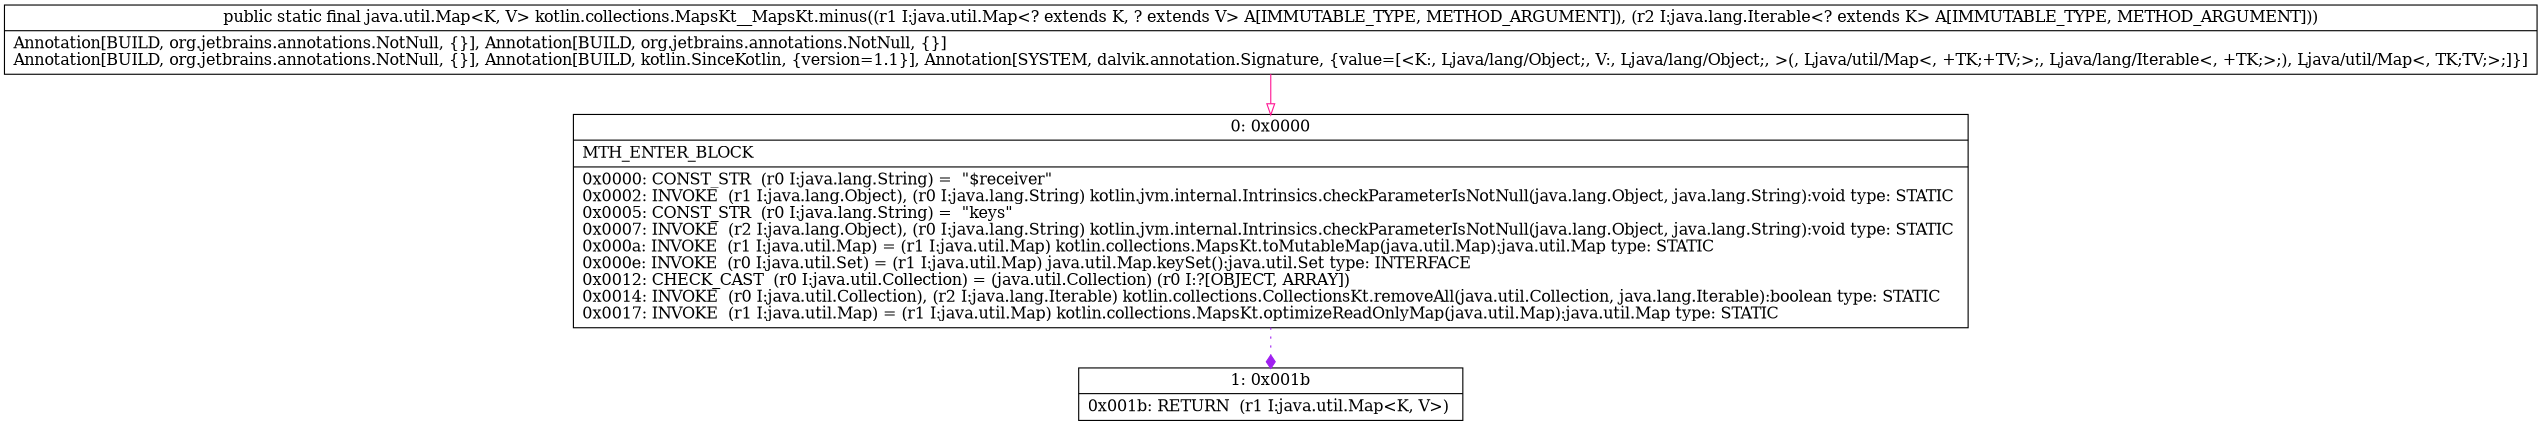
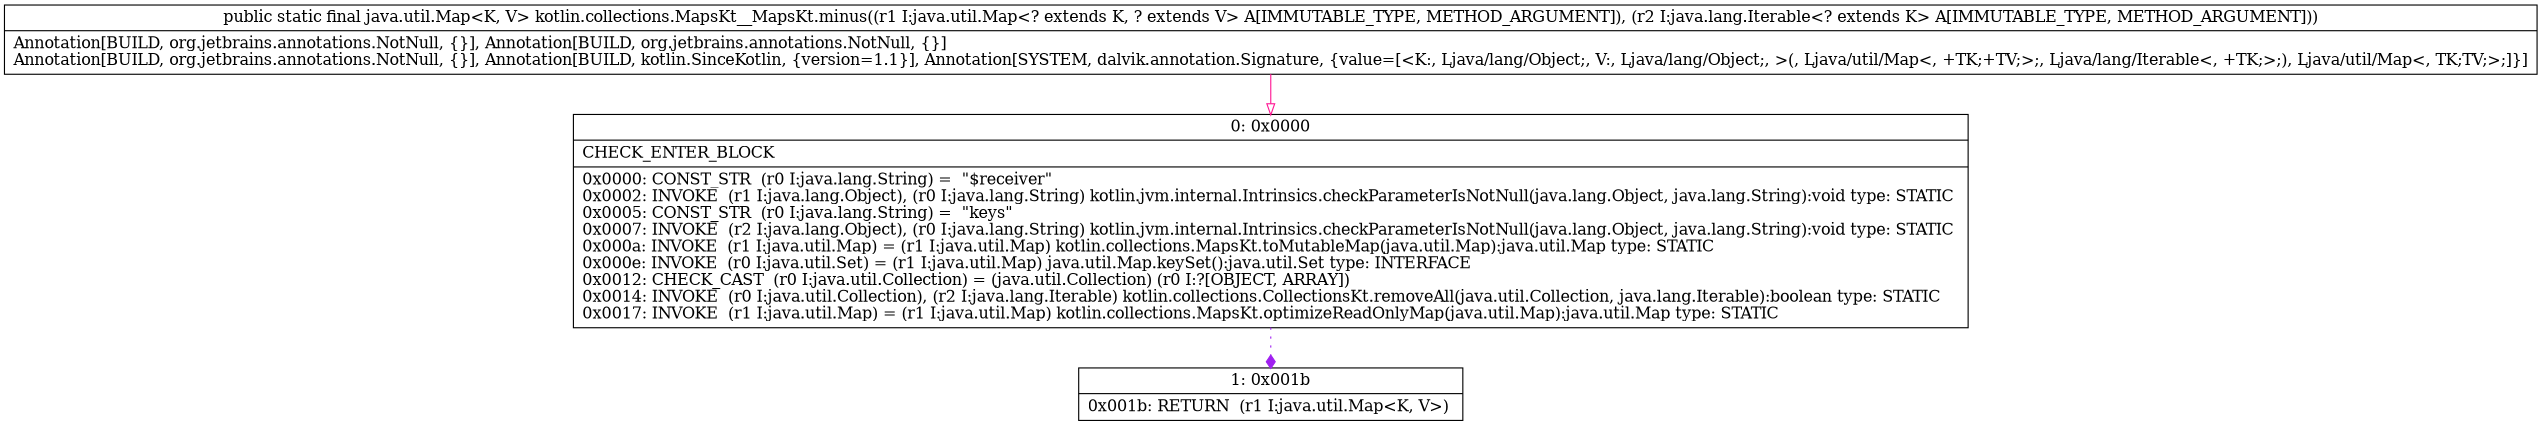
node "0: 0x0000": text "MTH_ENTER_BLOCK" -> "CHECK_ENTER_BLOCK"
